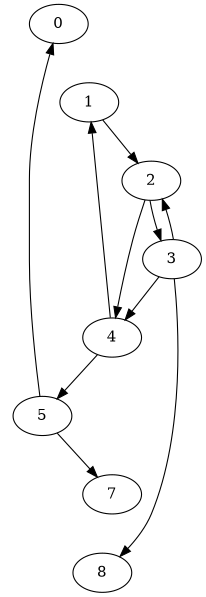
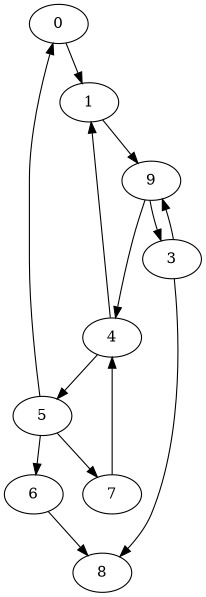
edge "0" -> "1": added
node "2": label "2" -> "9"
edge "3" -> "4": now "7" -> "4"
node "6": added
